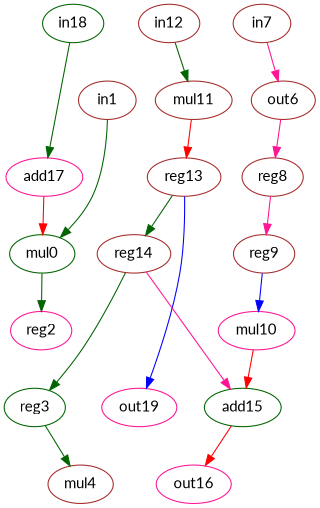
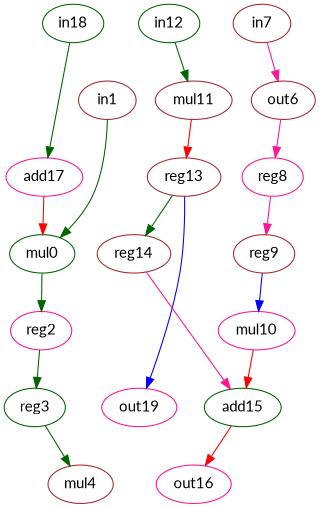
node "in12": color brown -> darkgreen
node "reg8": color brown -> deeppink
edge "reg14" -> "reg3": now "reg2" -> "reg3"
